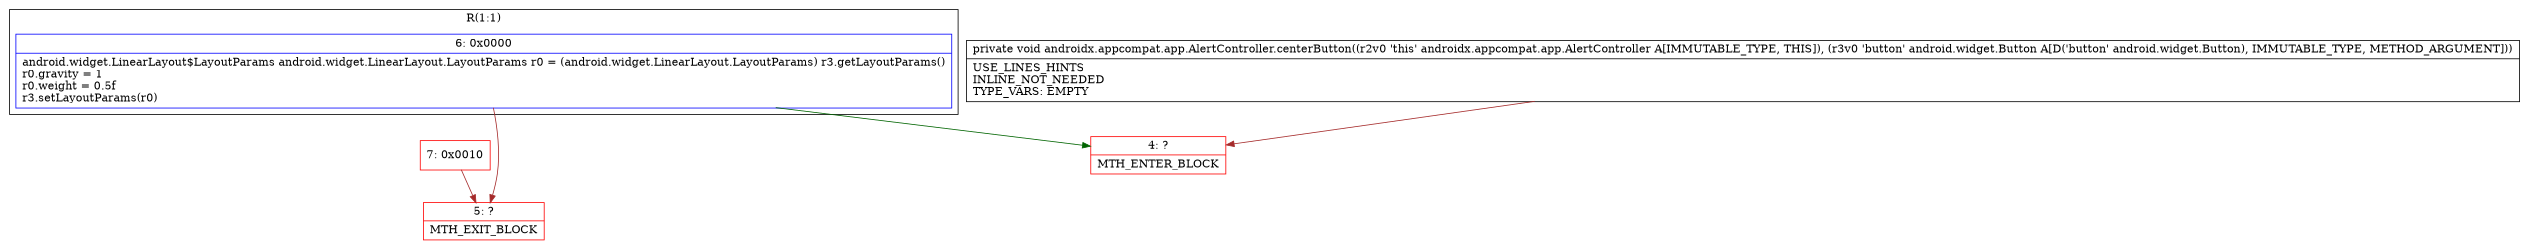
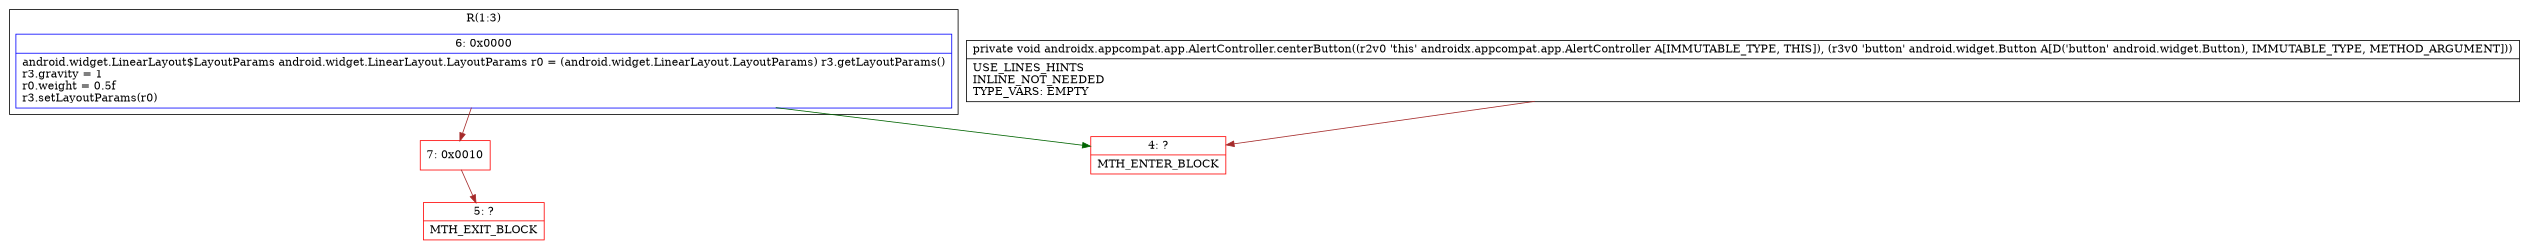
cluster "R(1:1)": label "R(1:1)" -> "R(1:3)"
node "6: 0x0000": text "r0.gravity = 1" -> "r3.gravity = 1"
edge "6: 0x0000" -> "5: ?": now "6: 0x0000" -> "7: 0x0010"
